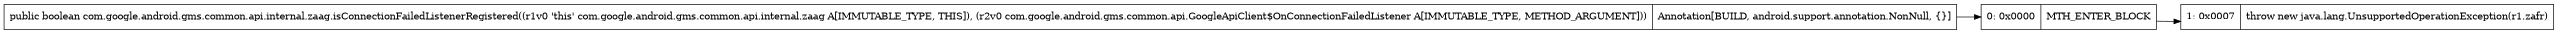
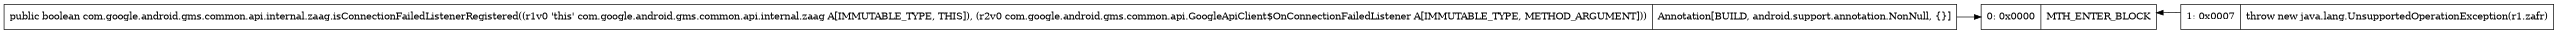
edge "0: 0x0000" -> "1: 0x0007": reversed
